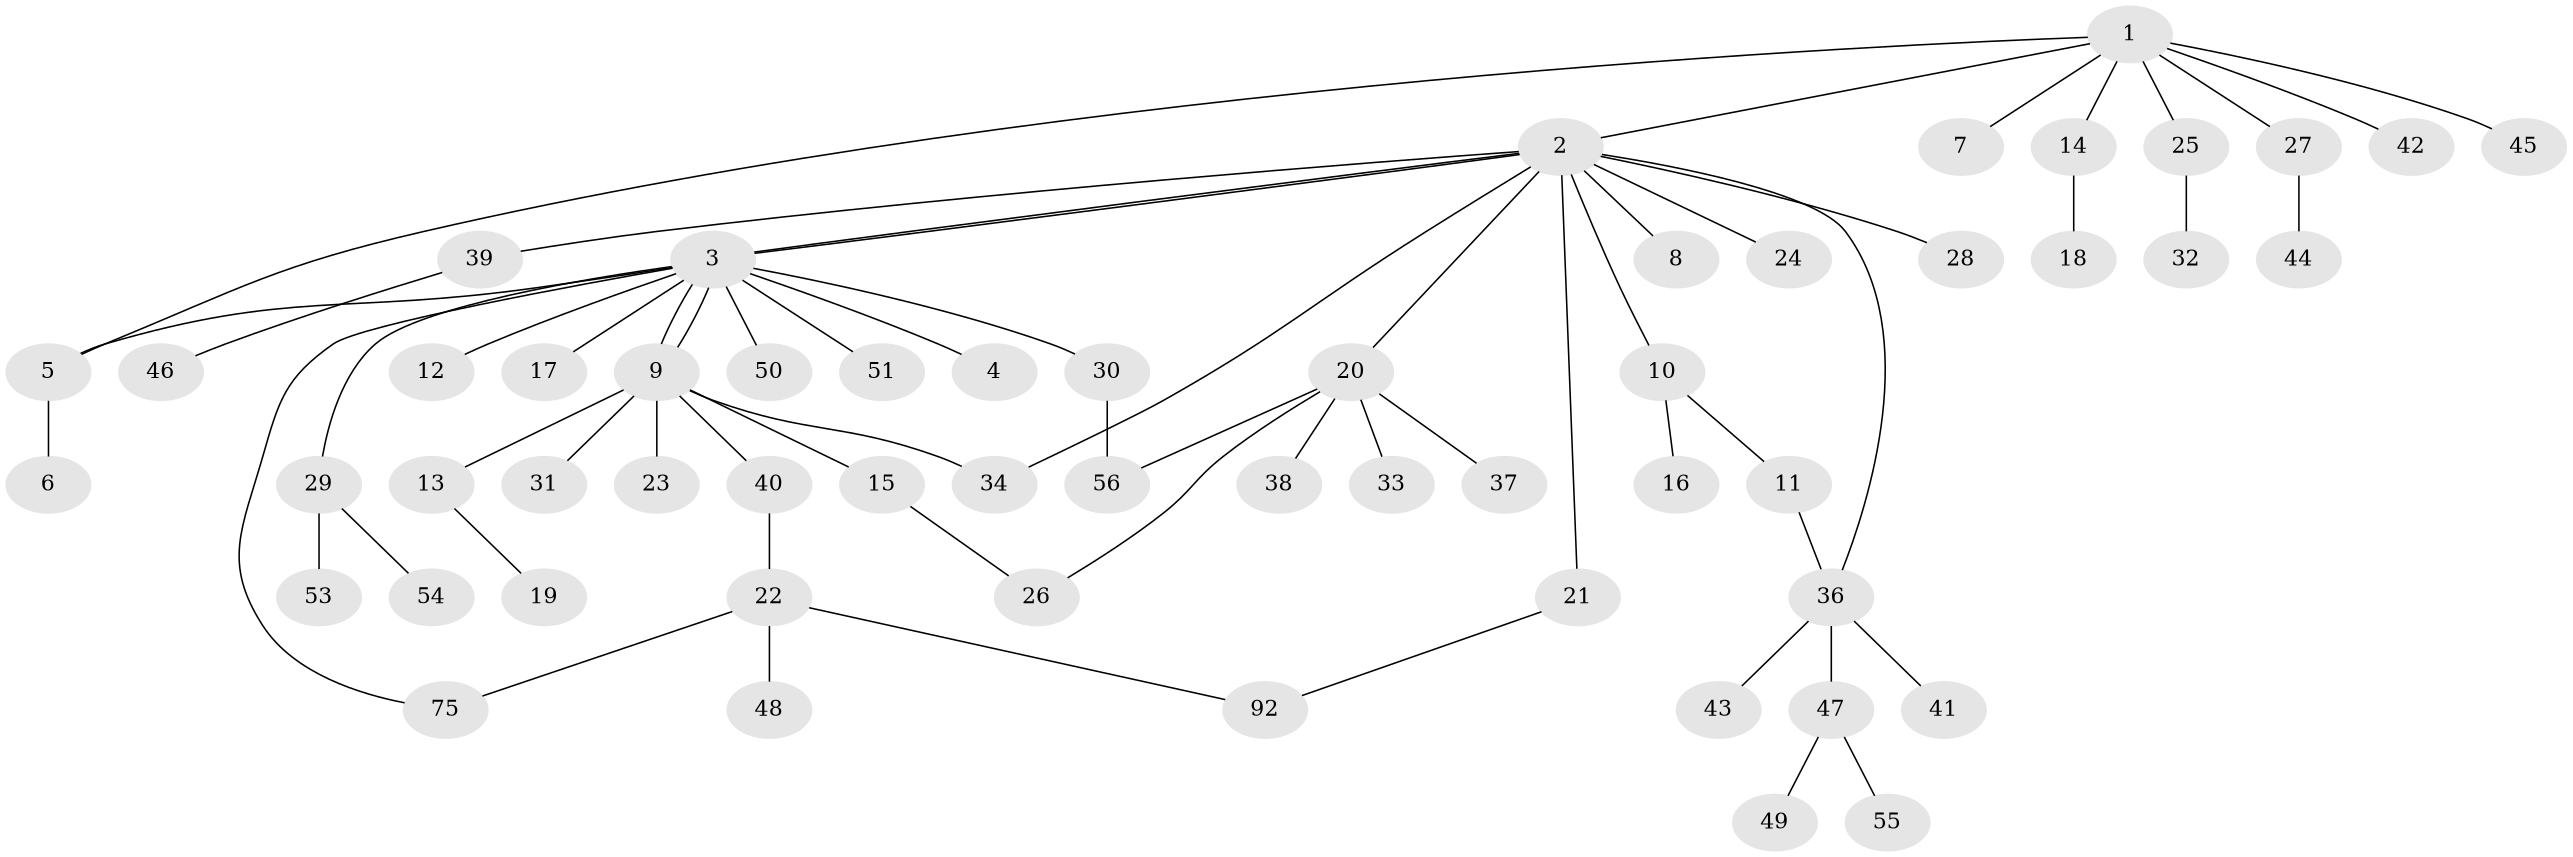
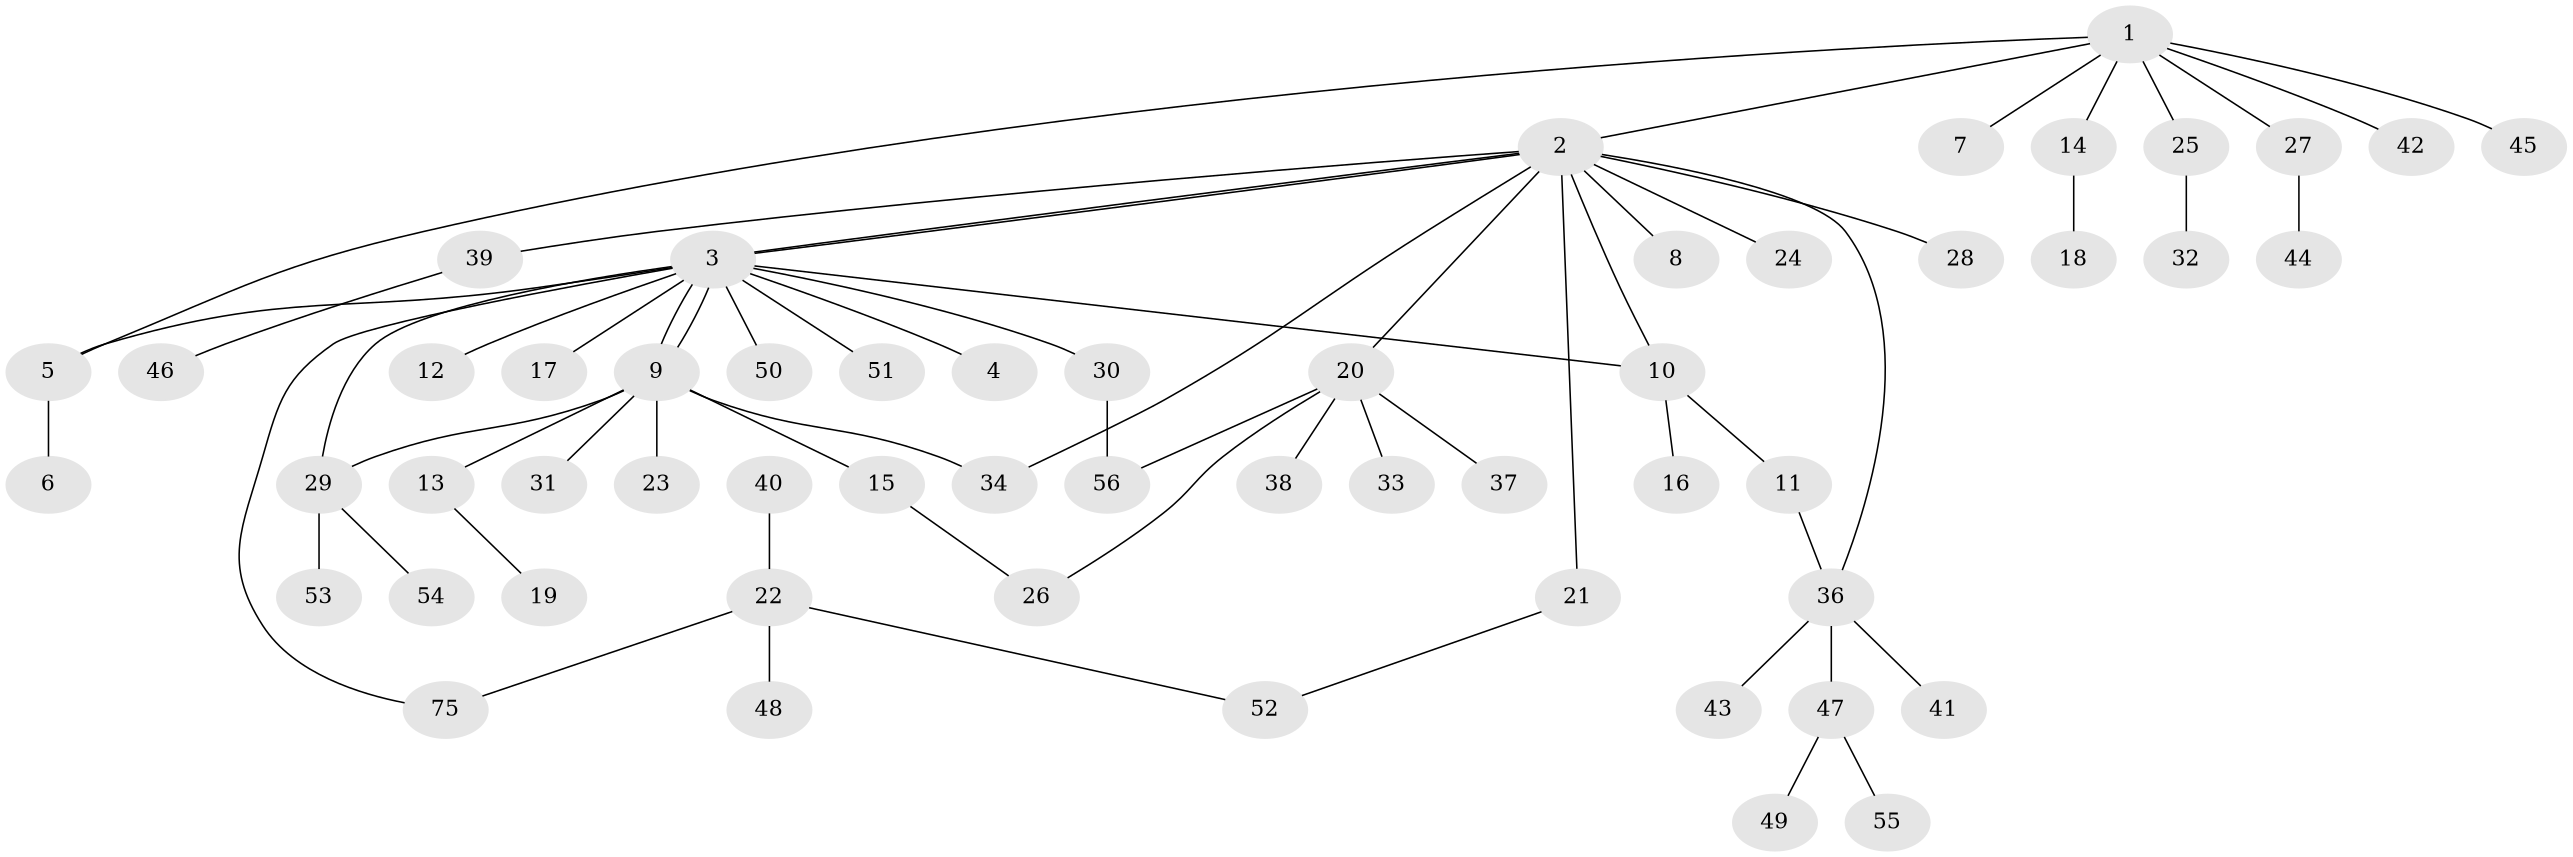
edge "3" -- "10": added
edge "9" -- "40": now "9" -- "29"
node "92": label "92" -> "52"
